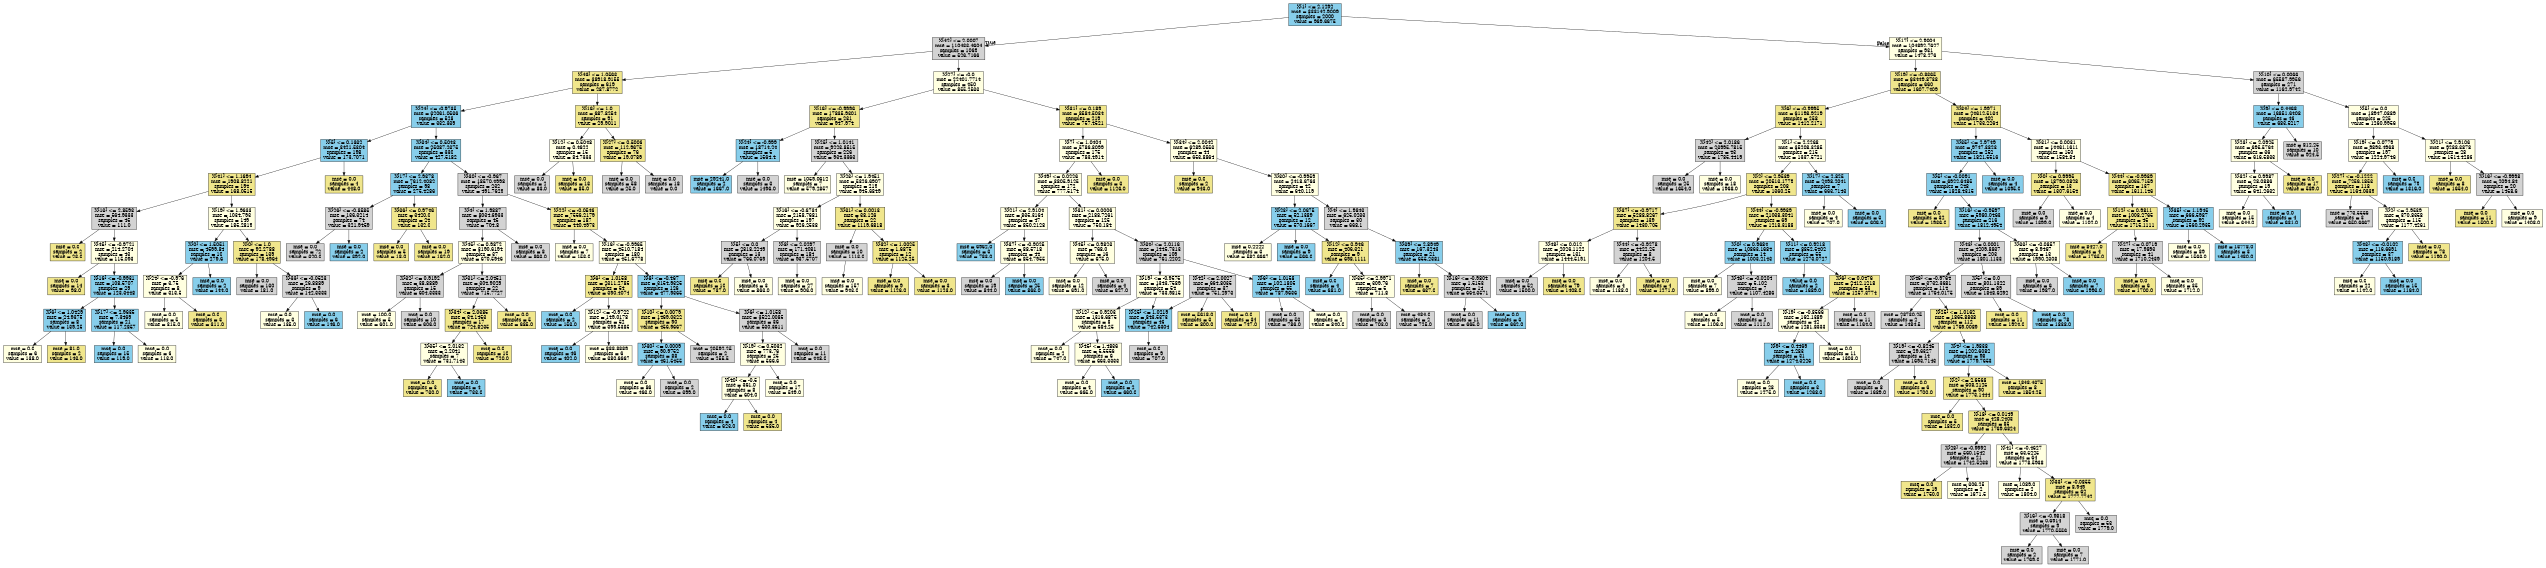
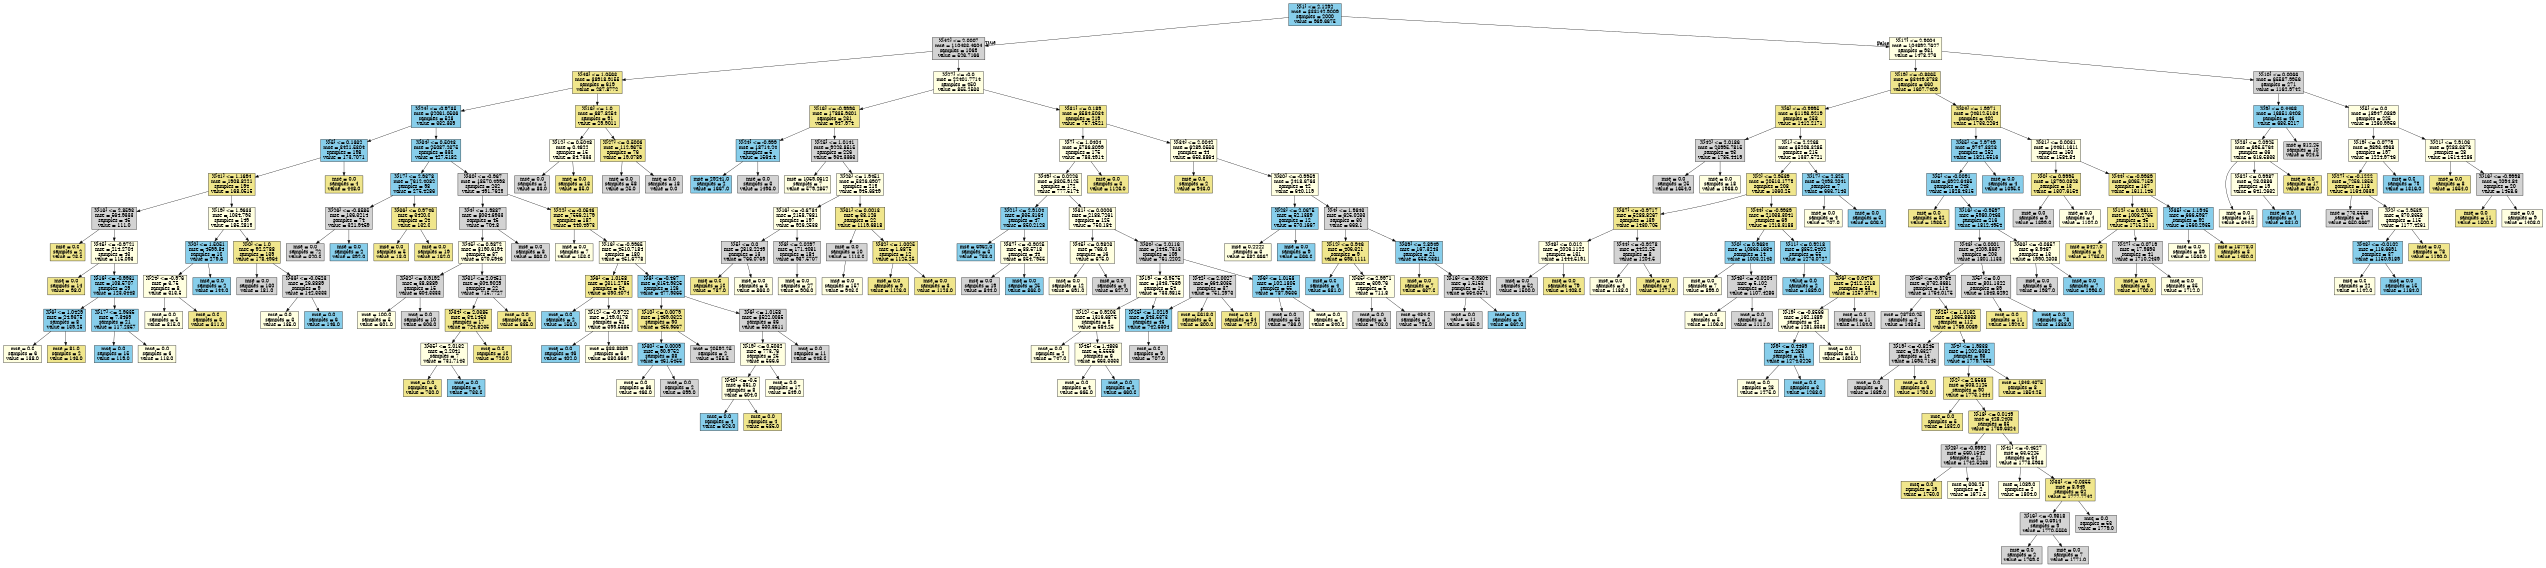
edge "X[32] <= 0.9987 mse = 28.0886 samples = 19 value = 641.2632" -> "mse = 0.0 samples = 15 value = 644.0": now "X[23] <= 2.0925 mse = 695.5764 samples = 36 value = 616.5833" -> "mse = 0.0 samples = 15 value = 644.0"
node "X[21] <= 2.9104 mse = 835.3164 samples = 47 value = 850.2128": fillcolor lightyellow -> skyblue
edge "X[23] <= 2.0675 mse = 52.1389 samples = 12 value = 570.1667" -> "X[12] <= 0.946 mse = 406.321 samples = 9 value = 698.1111": now "X[4] <= 1.9843 mse = 625.0233 samples = 30 value = 668.1" -> "X[12] <= 0.946 mse = 406.321 samples = 9 value = 698.1111"
node "mse = 13778.0 samples = 3 value = 1480.0": fillcolor skyblue -> khaki
node "mse = 0.0 samples = 11 value = 665.0": label "mse = 0.0 samples = 11 value = 665.0" -> "mse = 0.0 value = 11 value = 665.0"
